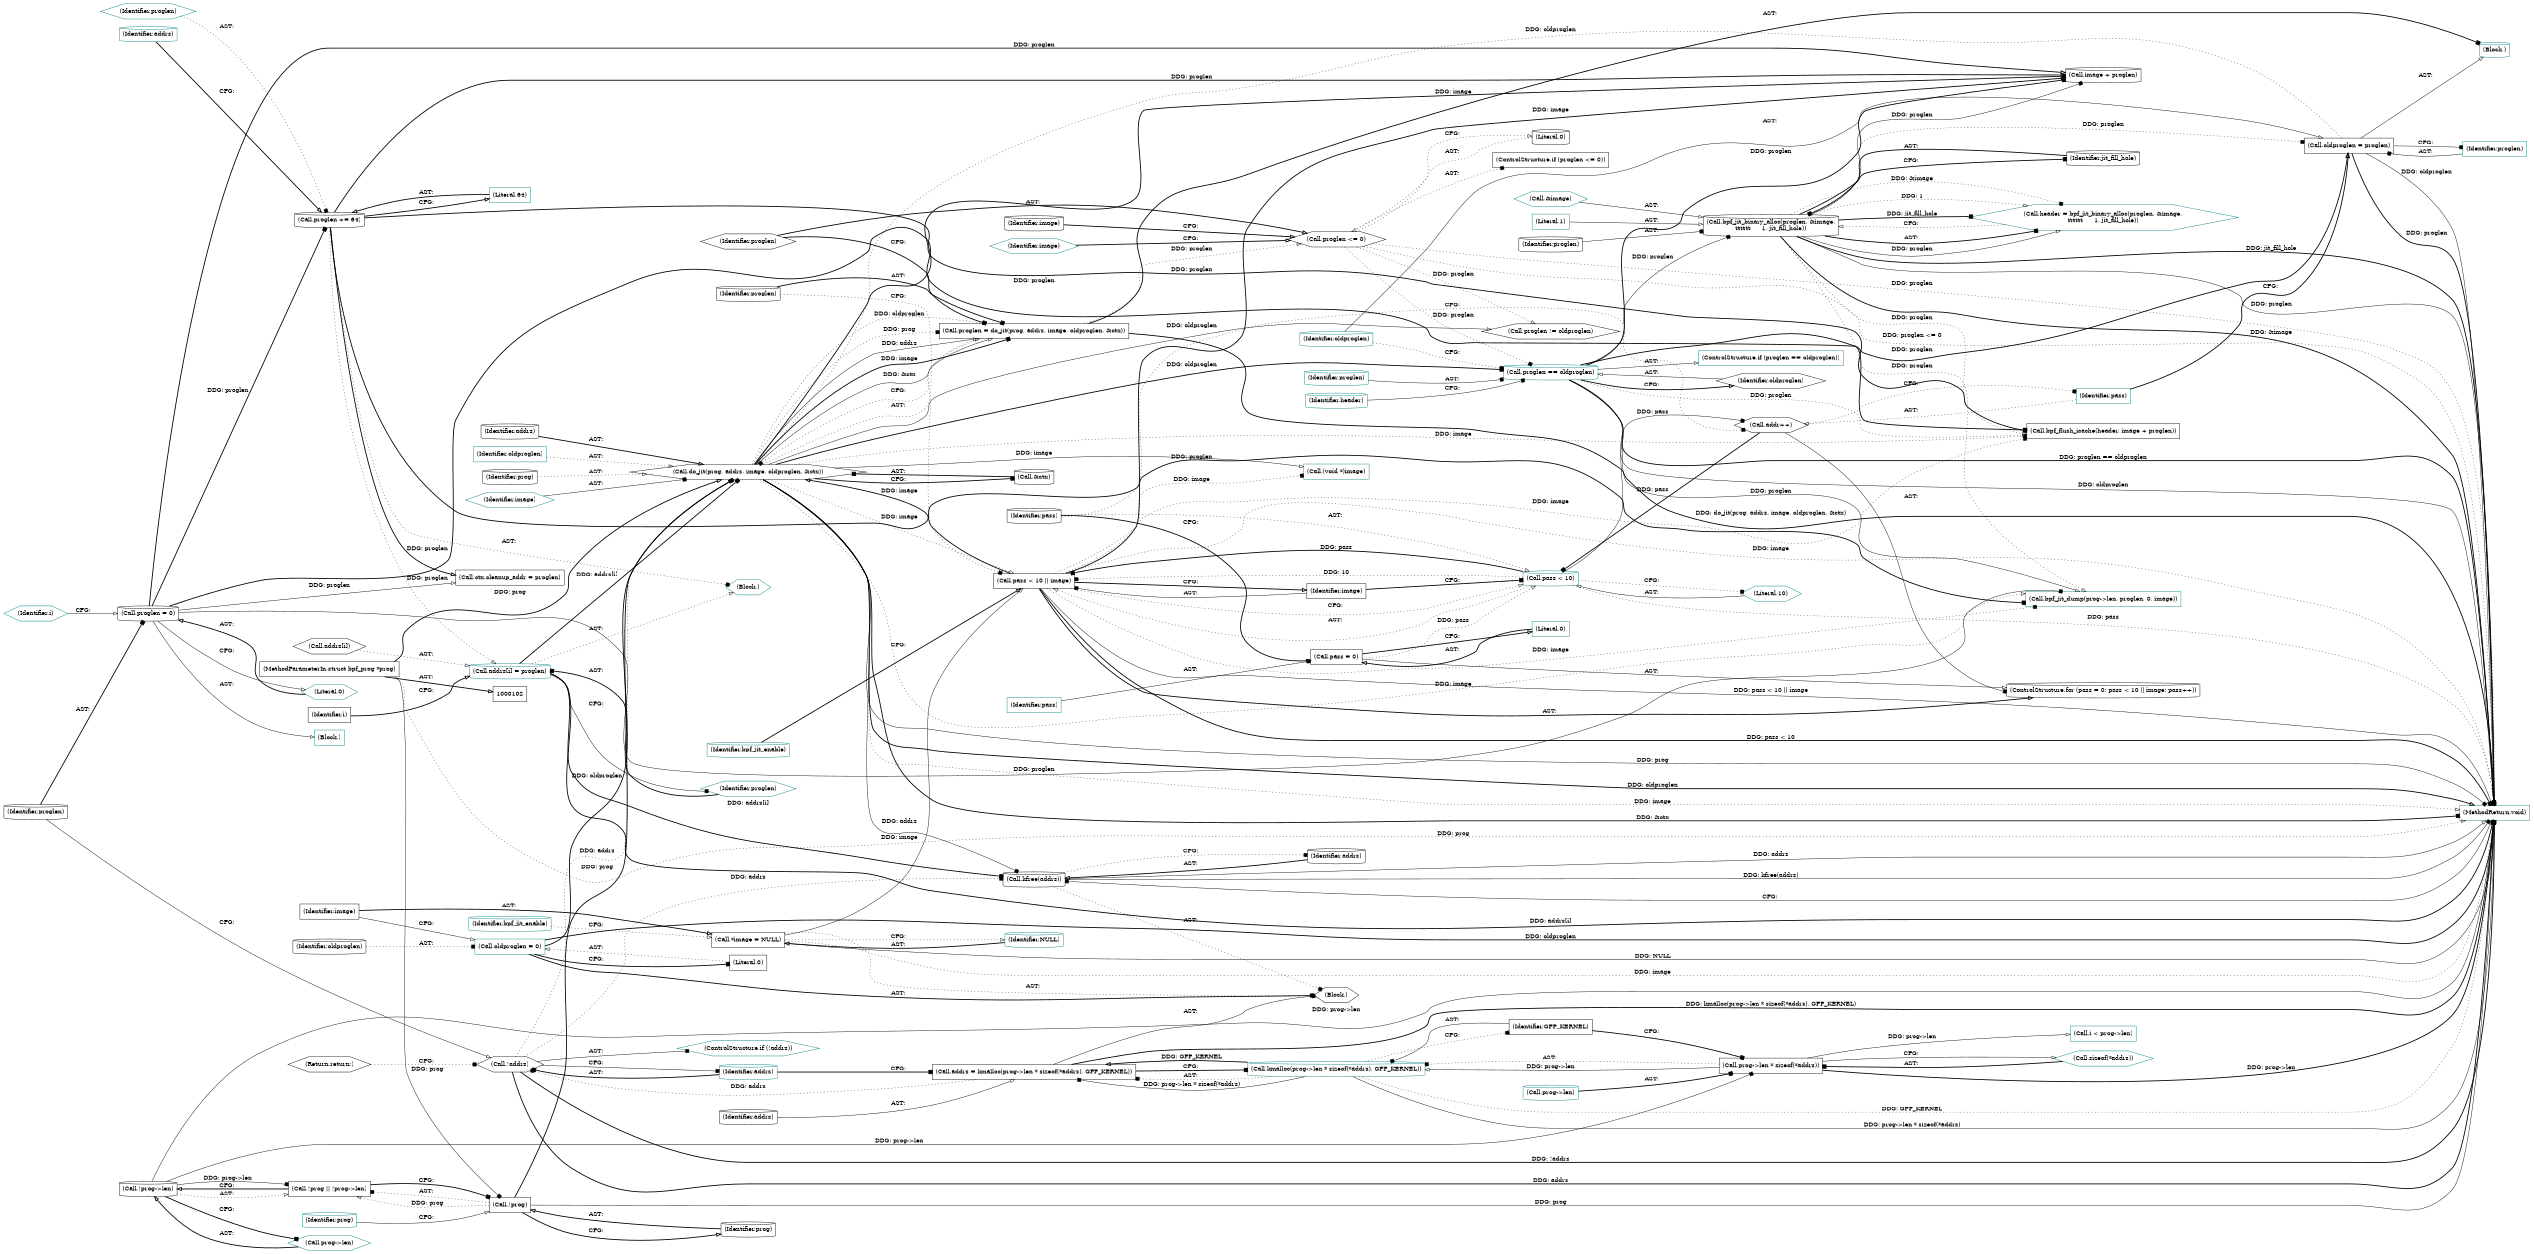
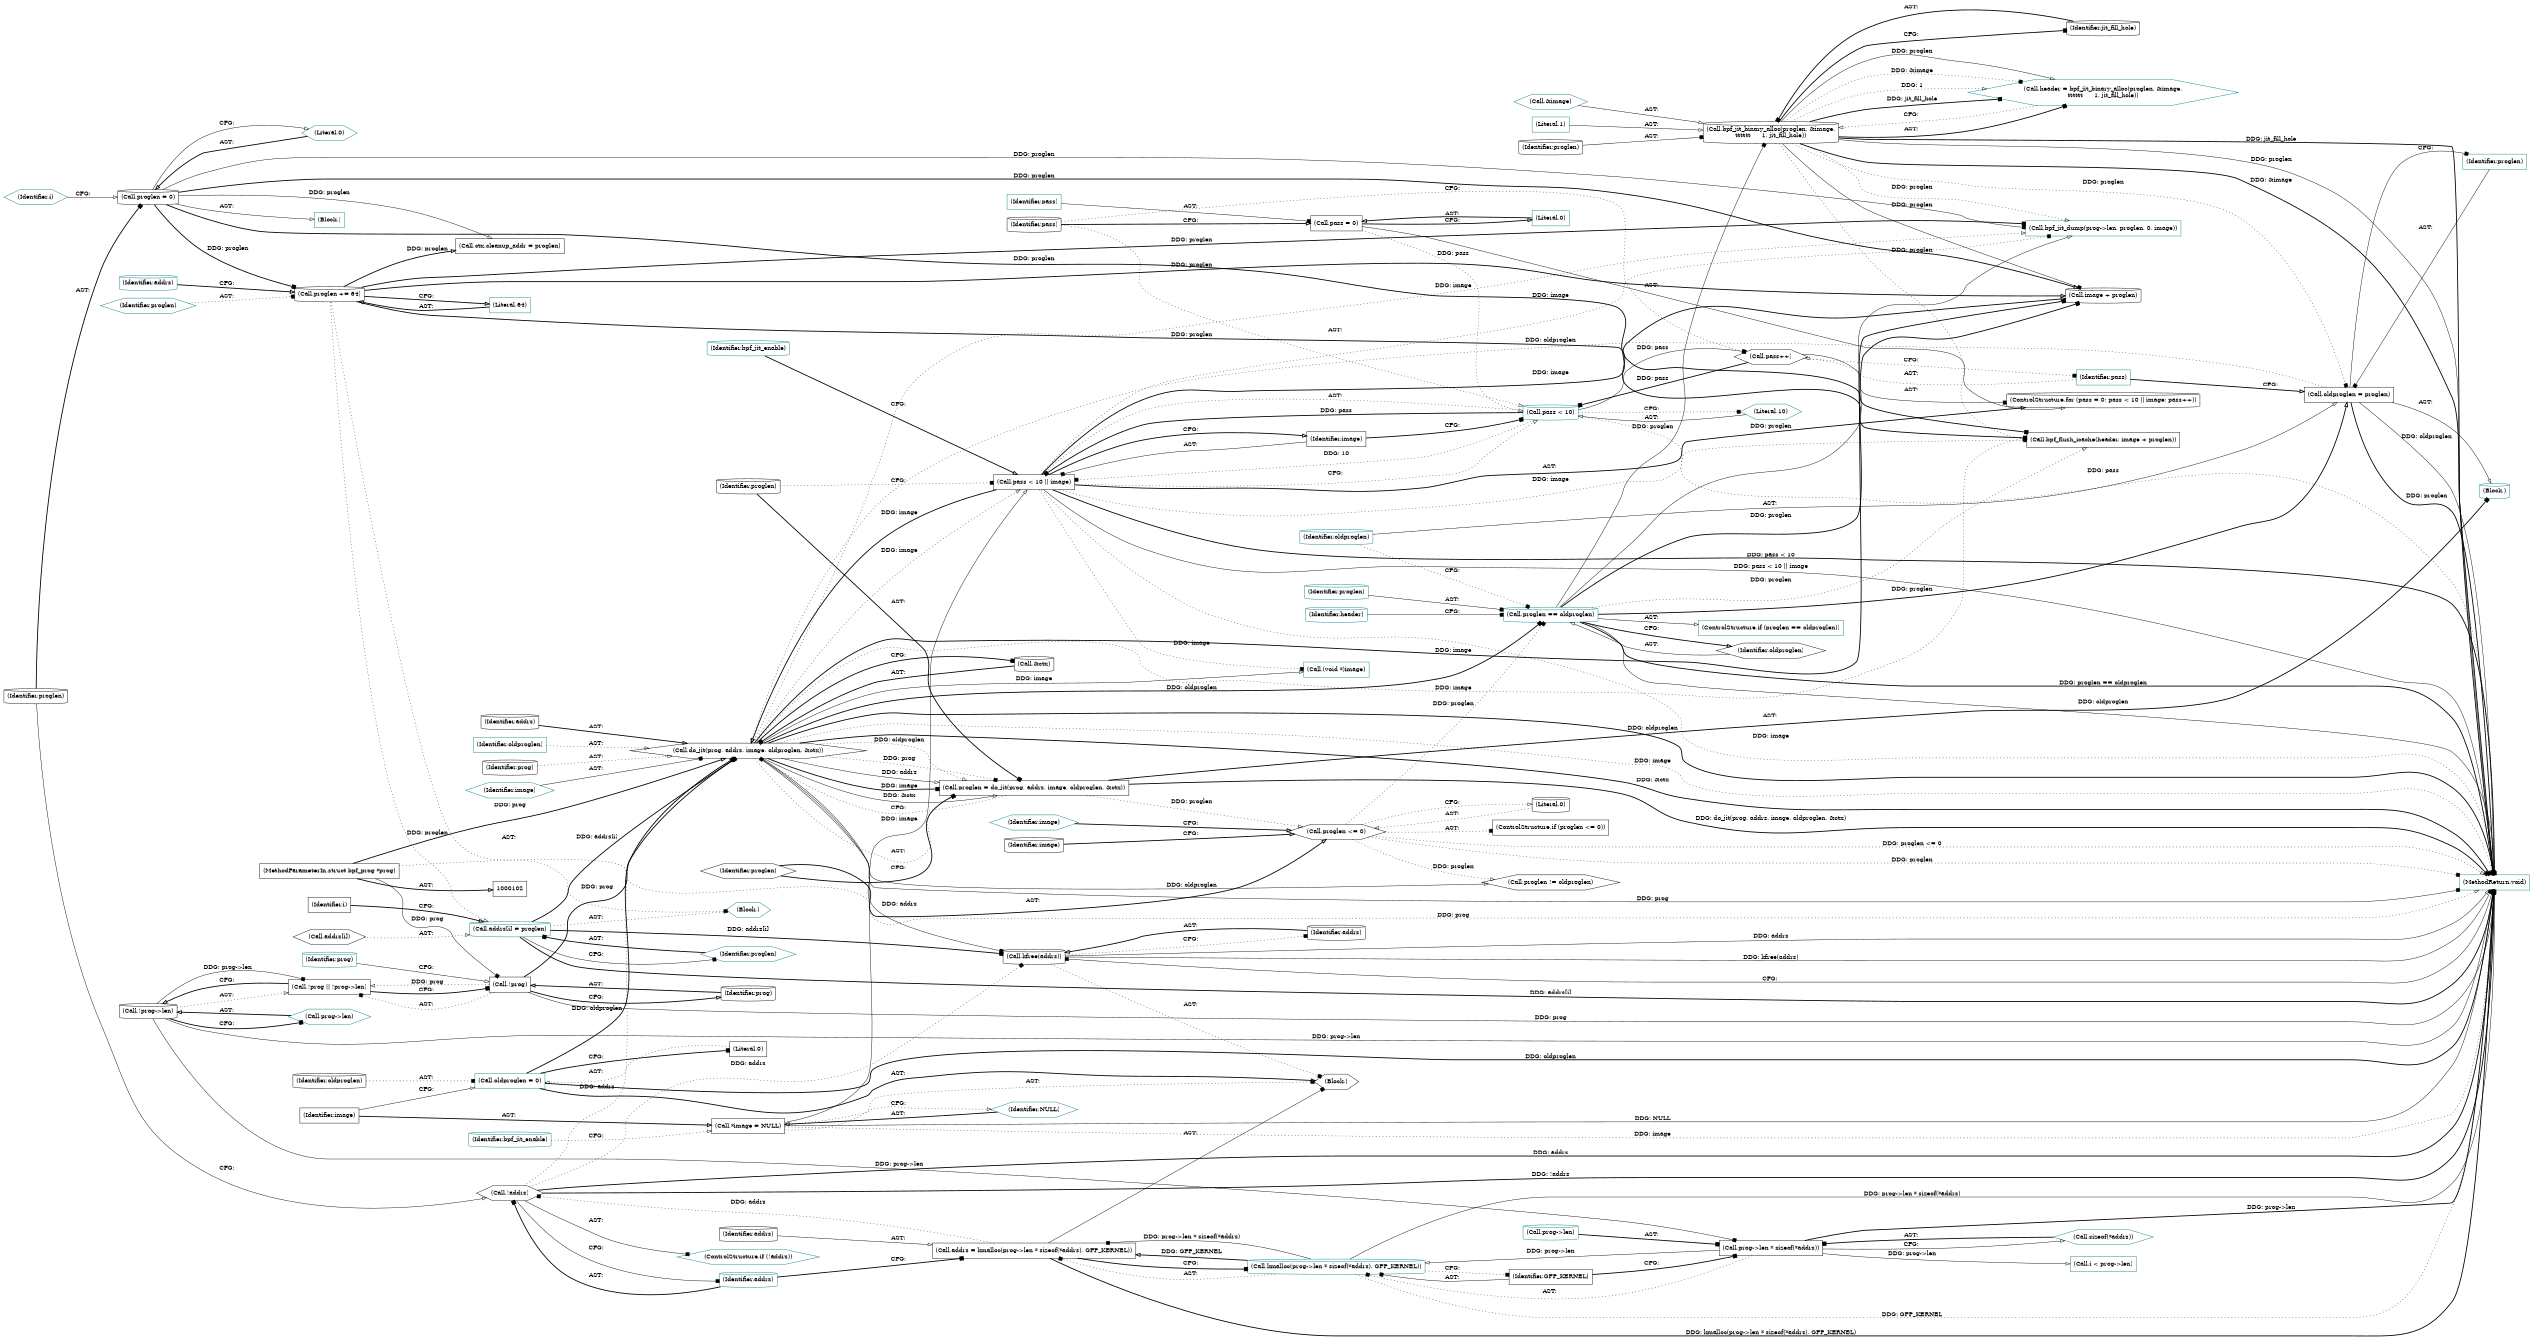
node "(Call,addr++)": label "(Call,addr++)" -> "(Call,pass++)"
node "(Identifier,NULL)": shape cylinder -> hexagon
node "(Return,return;)": removed
